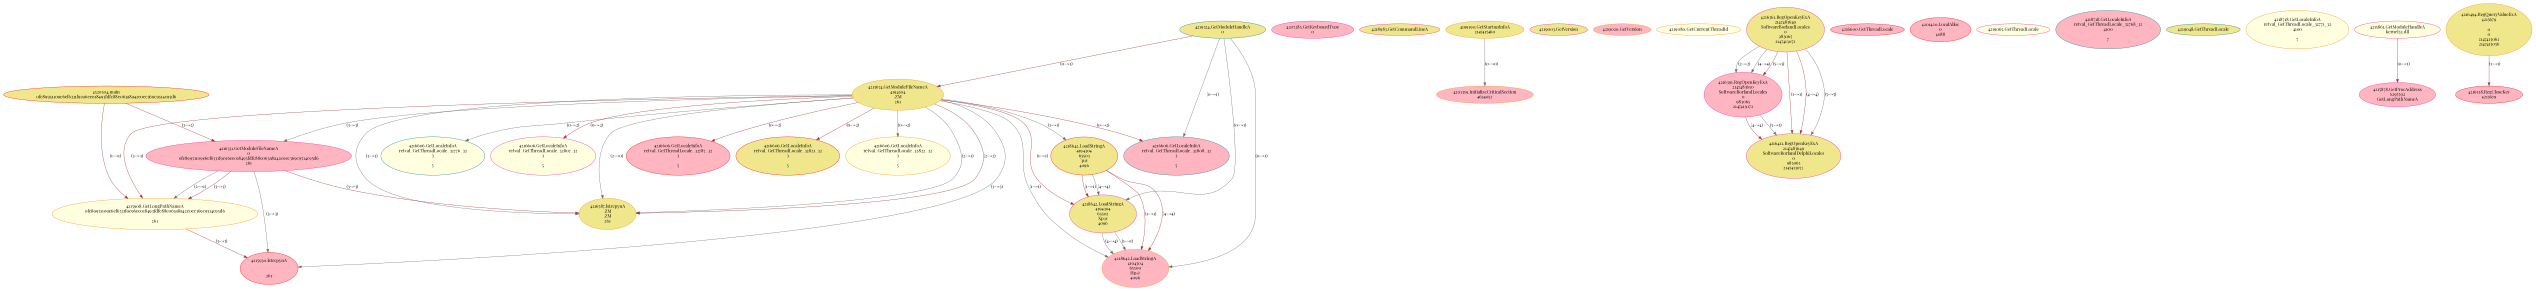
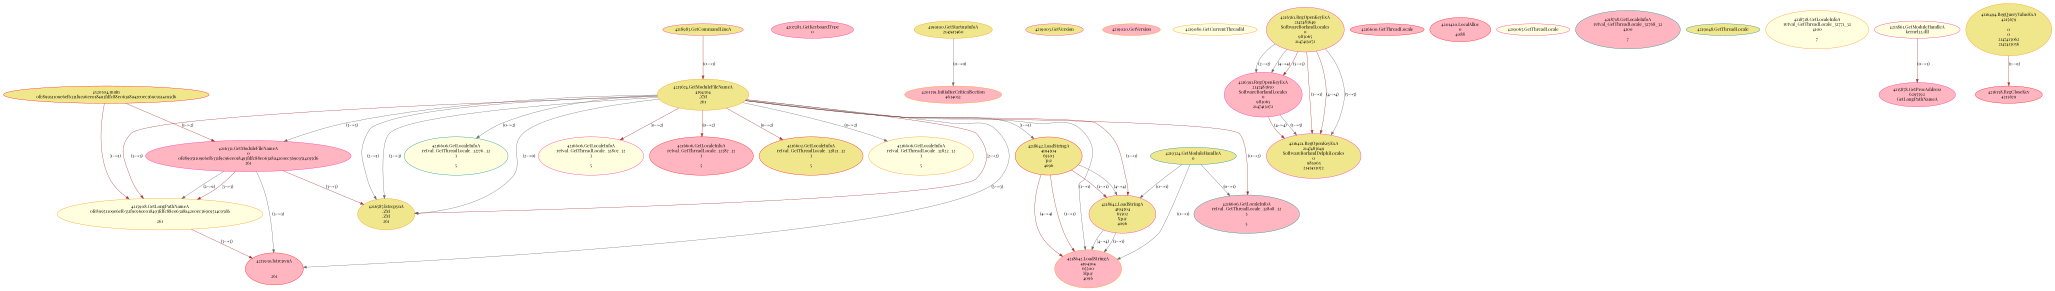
edge "4219324.GetModuleHandleA 0" -> "4215674.GetModuleFileNameA 4194304 .ZM 261": now "4218983.GetCommandLineA" -> "4215674.GetModuleFileNameA 4194304 .ZM 261"
node "4216606.GetLocaleInfoA retval_GetThreadLocale_32821_32 3 5": label "4216606.GetLocaleInfoA retval_GetThreadLocale_32821_32 3 5" -> "4216602.GetLocaleInfoA retval_GetThreadLocale_32821_32 3 5"
